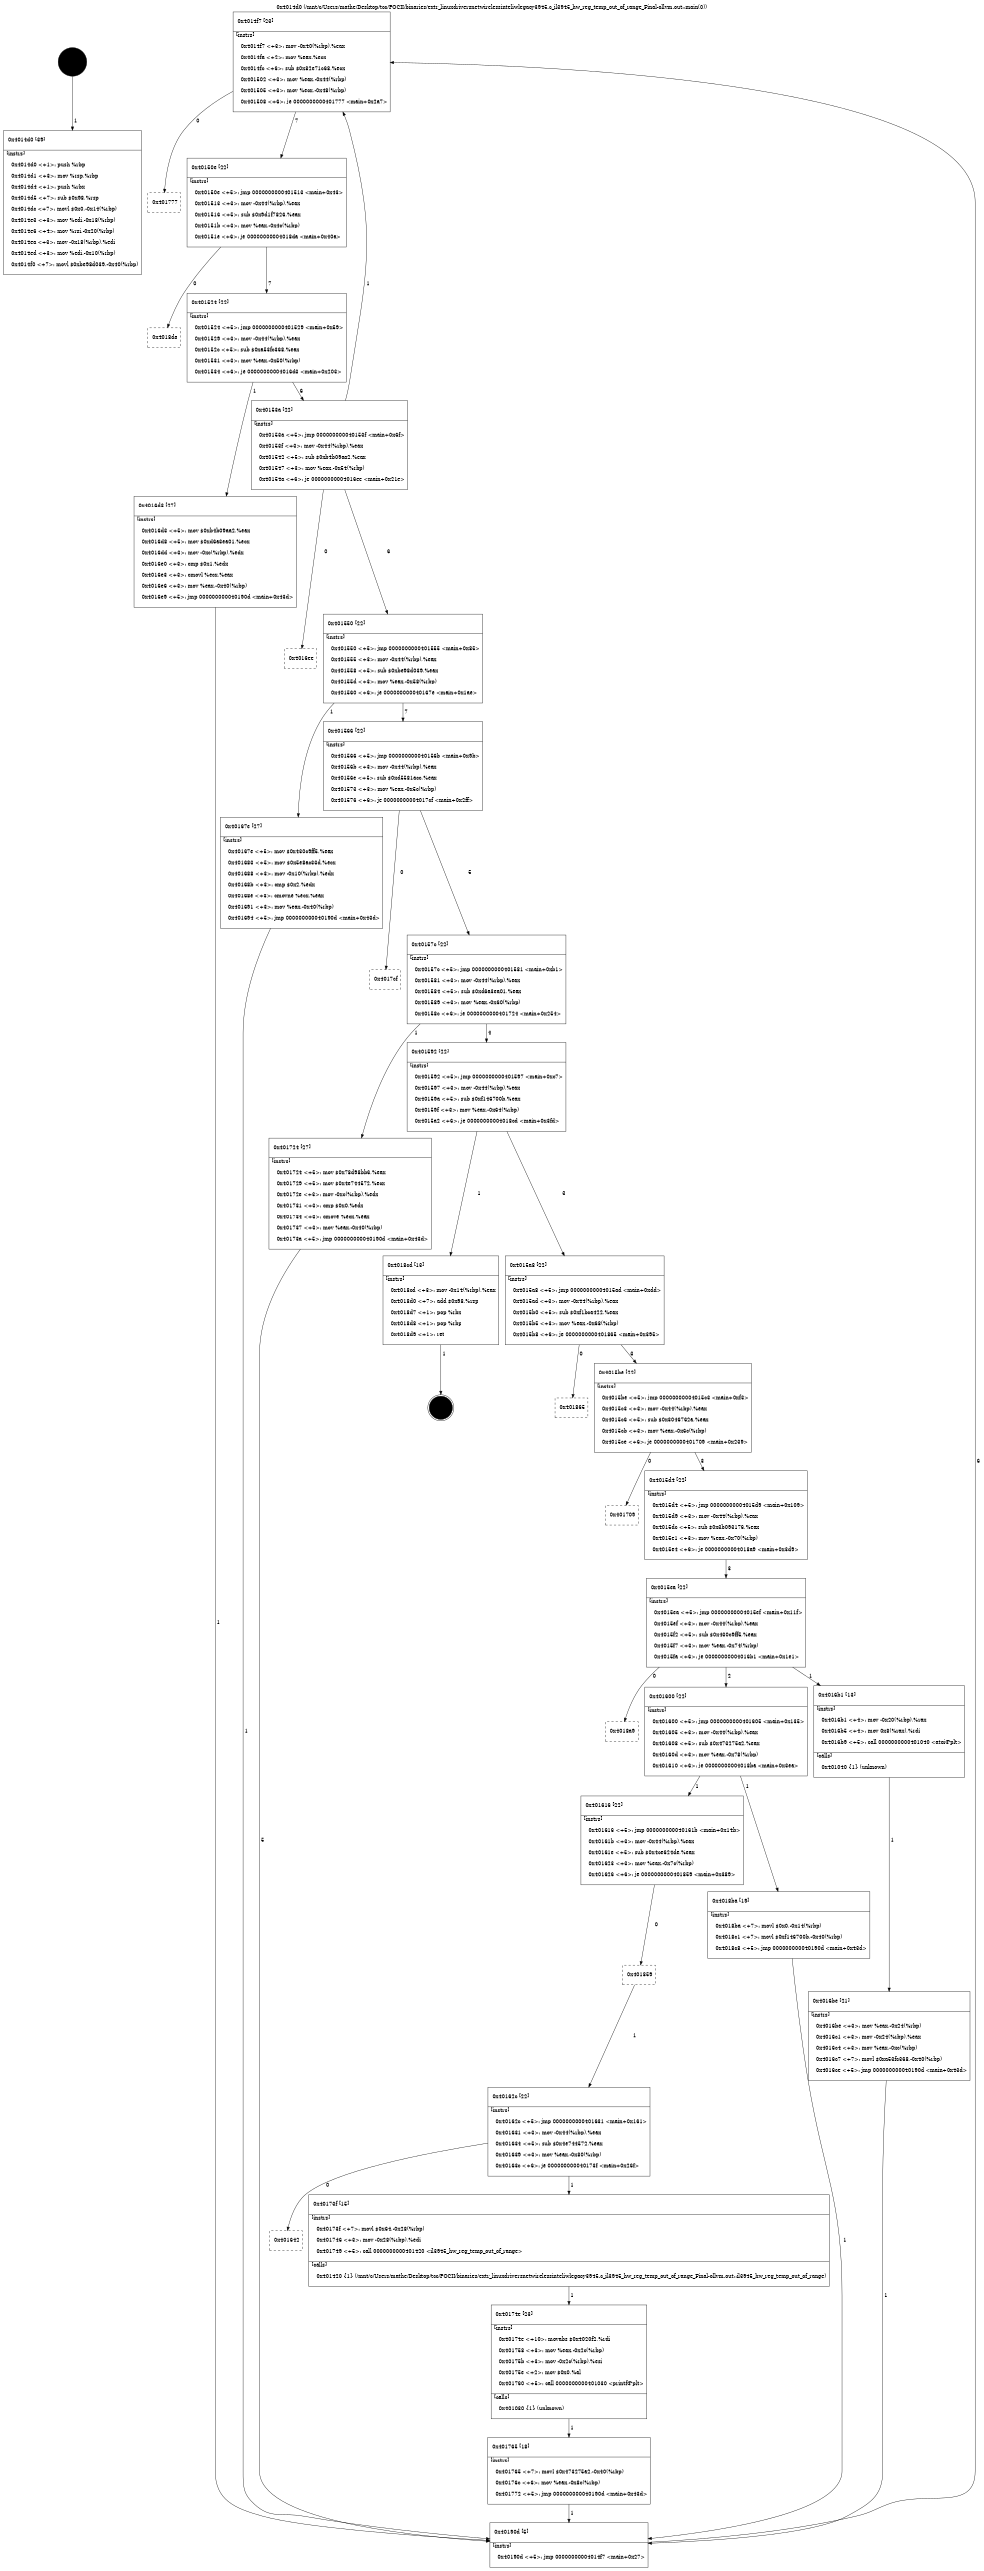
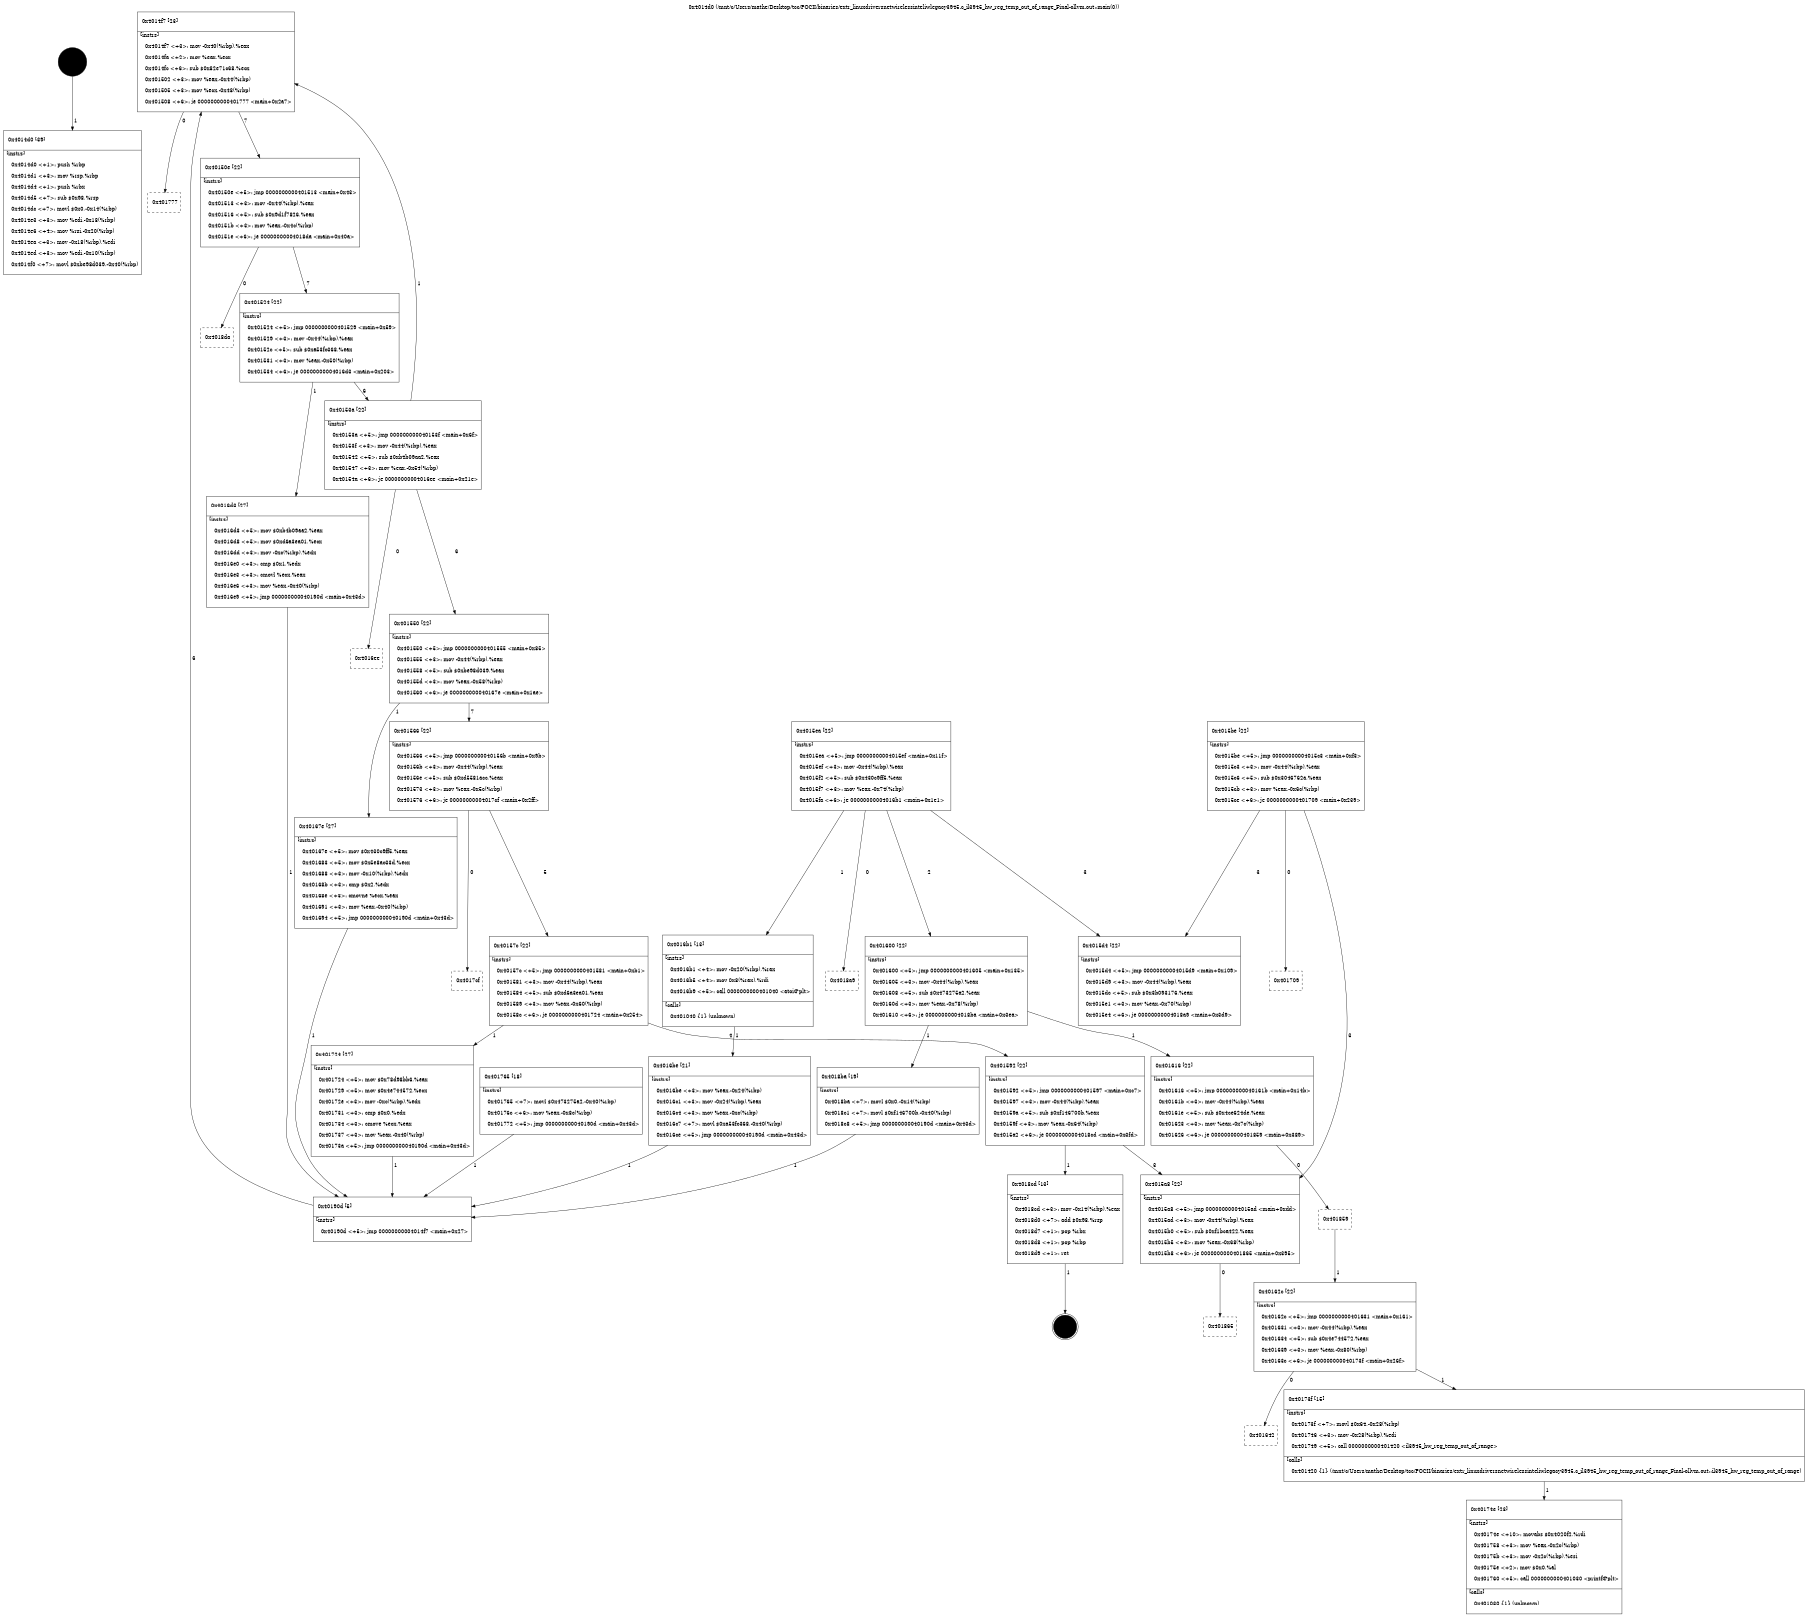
edge "0x4015a8 [22]" -> "0x4015be [22]": reversed
edge "0x4015d4 [22]" -> "0x4015ea [22]": reversed
edge "0x401724 [27]" -> "0x40190d [5]": label " 5" -> " 1"
edge "0x40174e [23]" -> "0x401765 [18]": removed, label "1"
